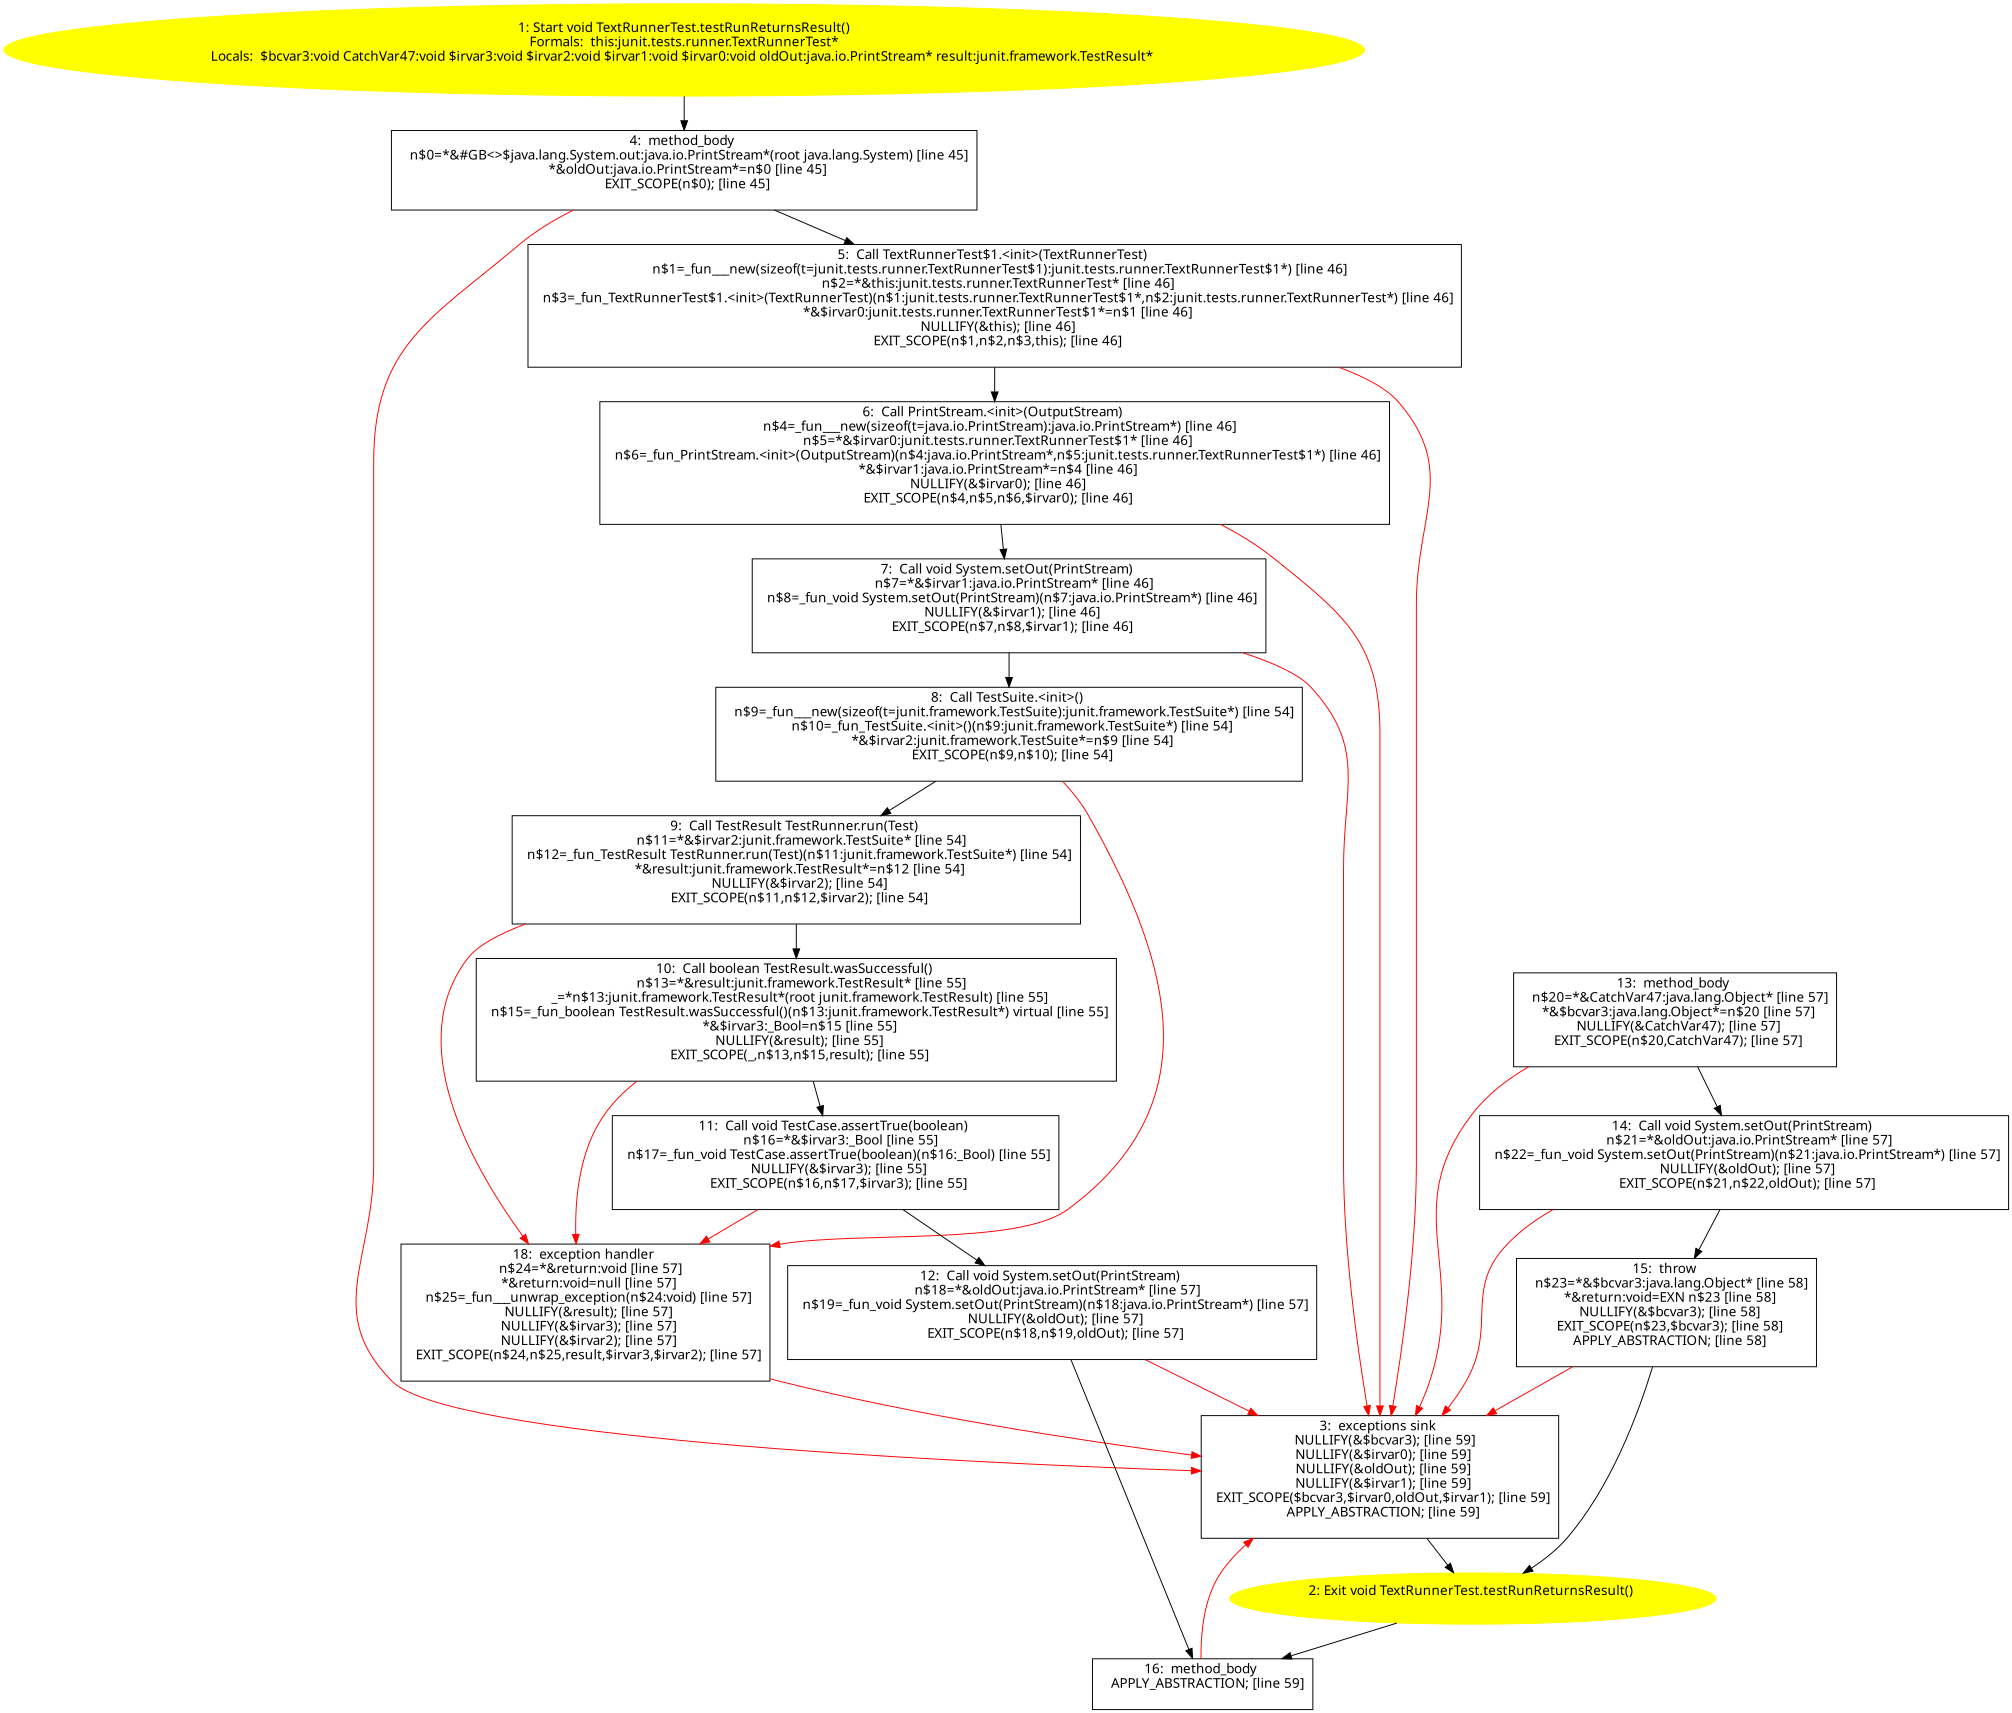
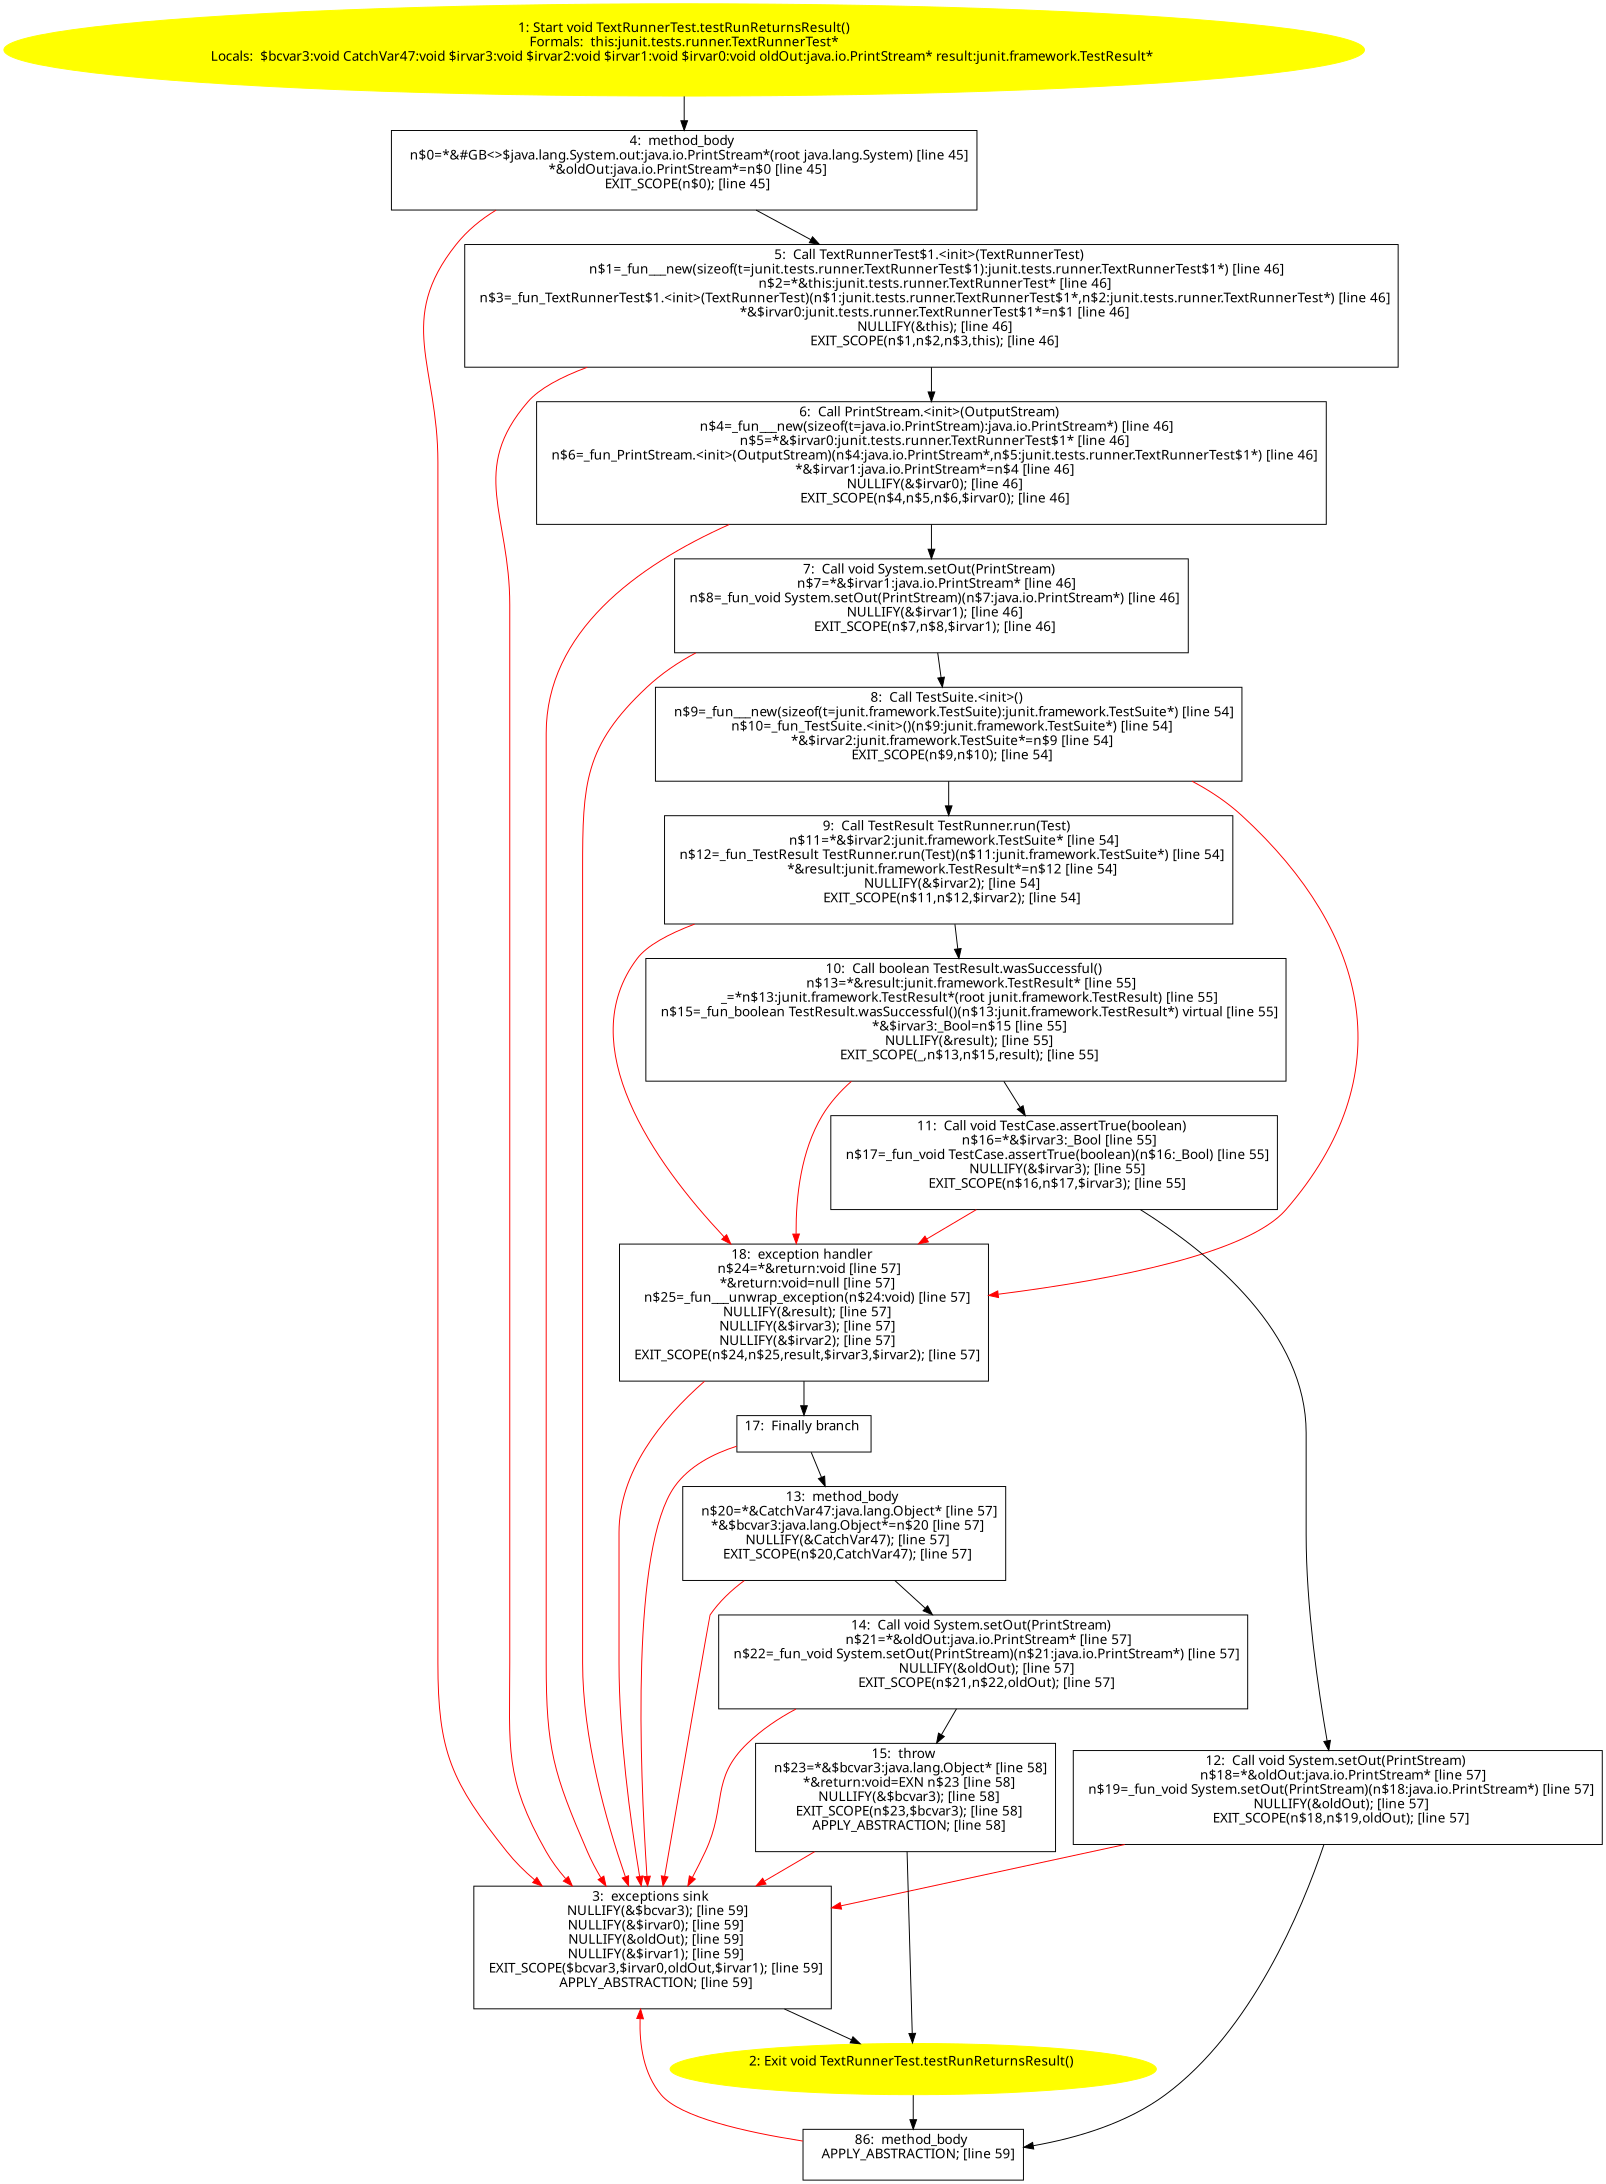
node "17:  Finally branch": added
node "16:  method_body APPLY_ABSTRACTION; [line 59]": label "16:  method_body APPLY_ABSTRACTION; [line 59]" -> "86:  method_body APPLY_ABSTRACTION; [line 59]"
